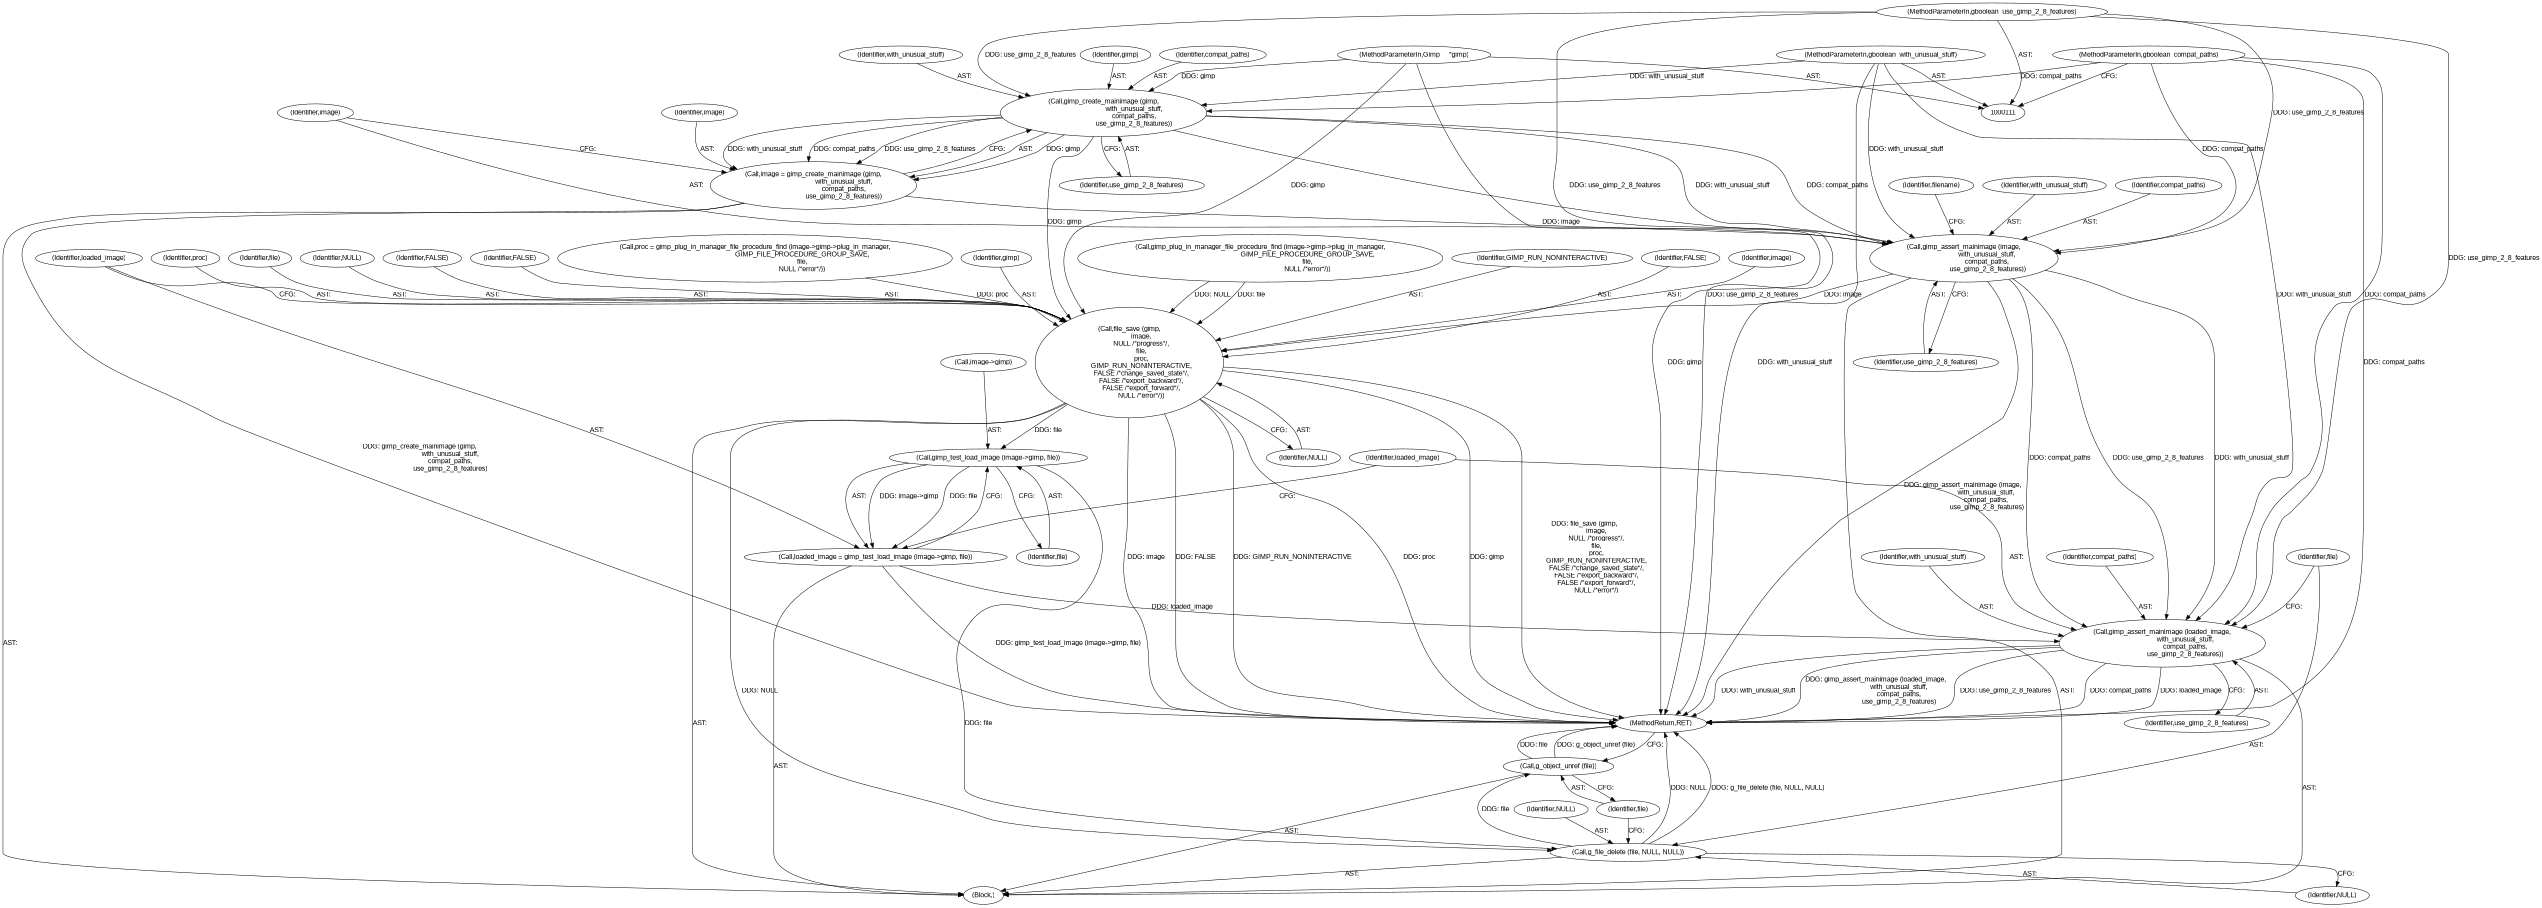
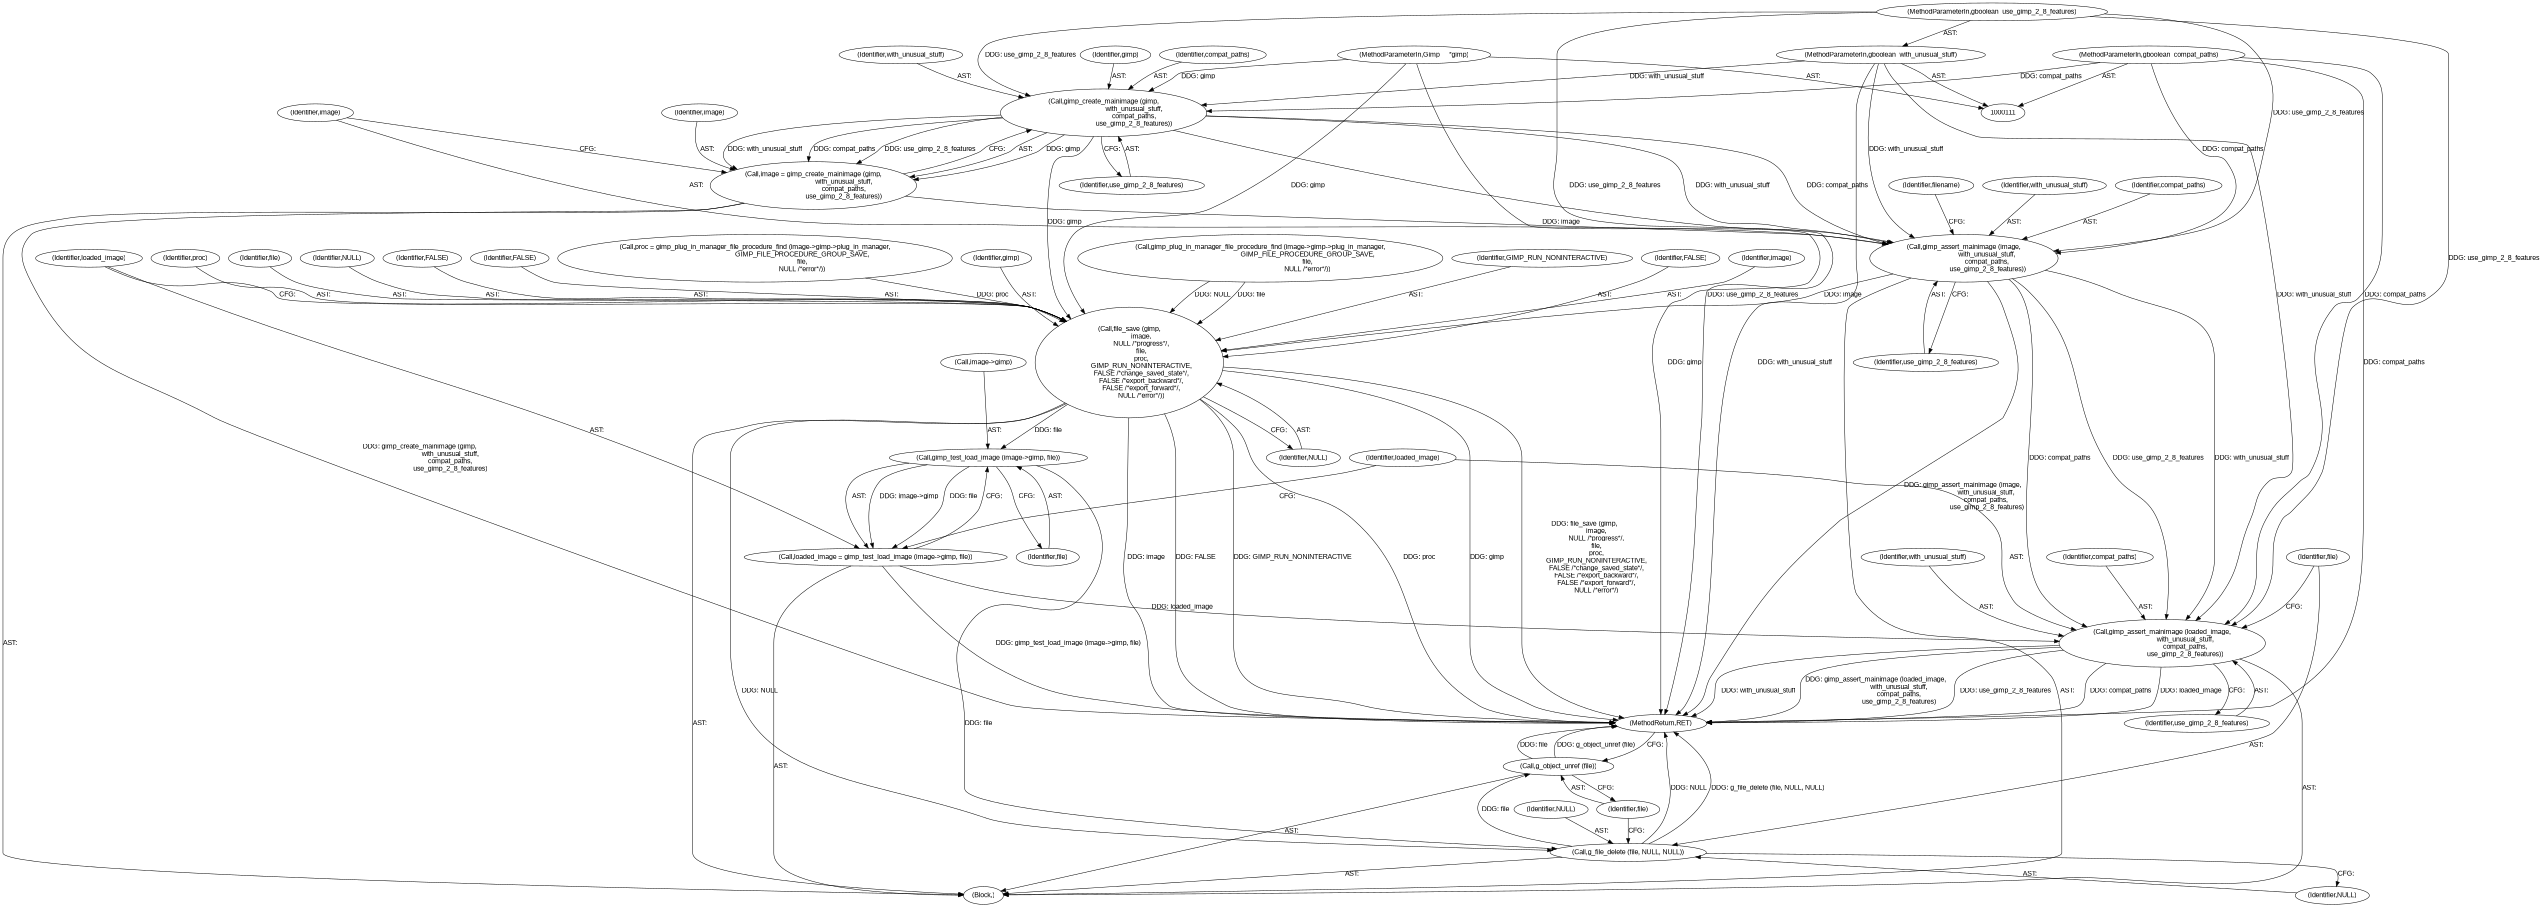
edge "(MethodParameterIn,gboolean  use_gimp_2_8_features)" -> "1000111": now "(MethodParameterIn,gboolean  use_gimp_2_8_features)" -> "(MethodParameterIn,gboolean  with_unusual_stuff)"
edge "(MethodParameterIn,gboolean  compat_paths)" -> "1000111": label "CFG: " -> "AST: "
